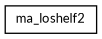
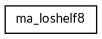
node "ma_loshelf2": label "ma_loshelf2" -> "ma_loshelf8"
